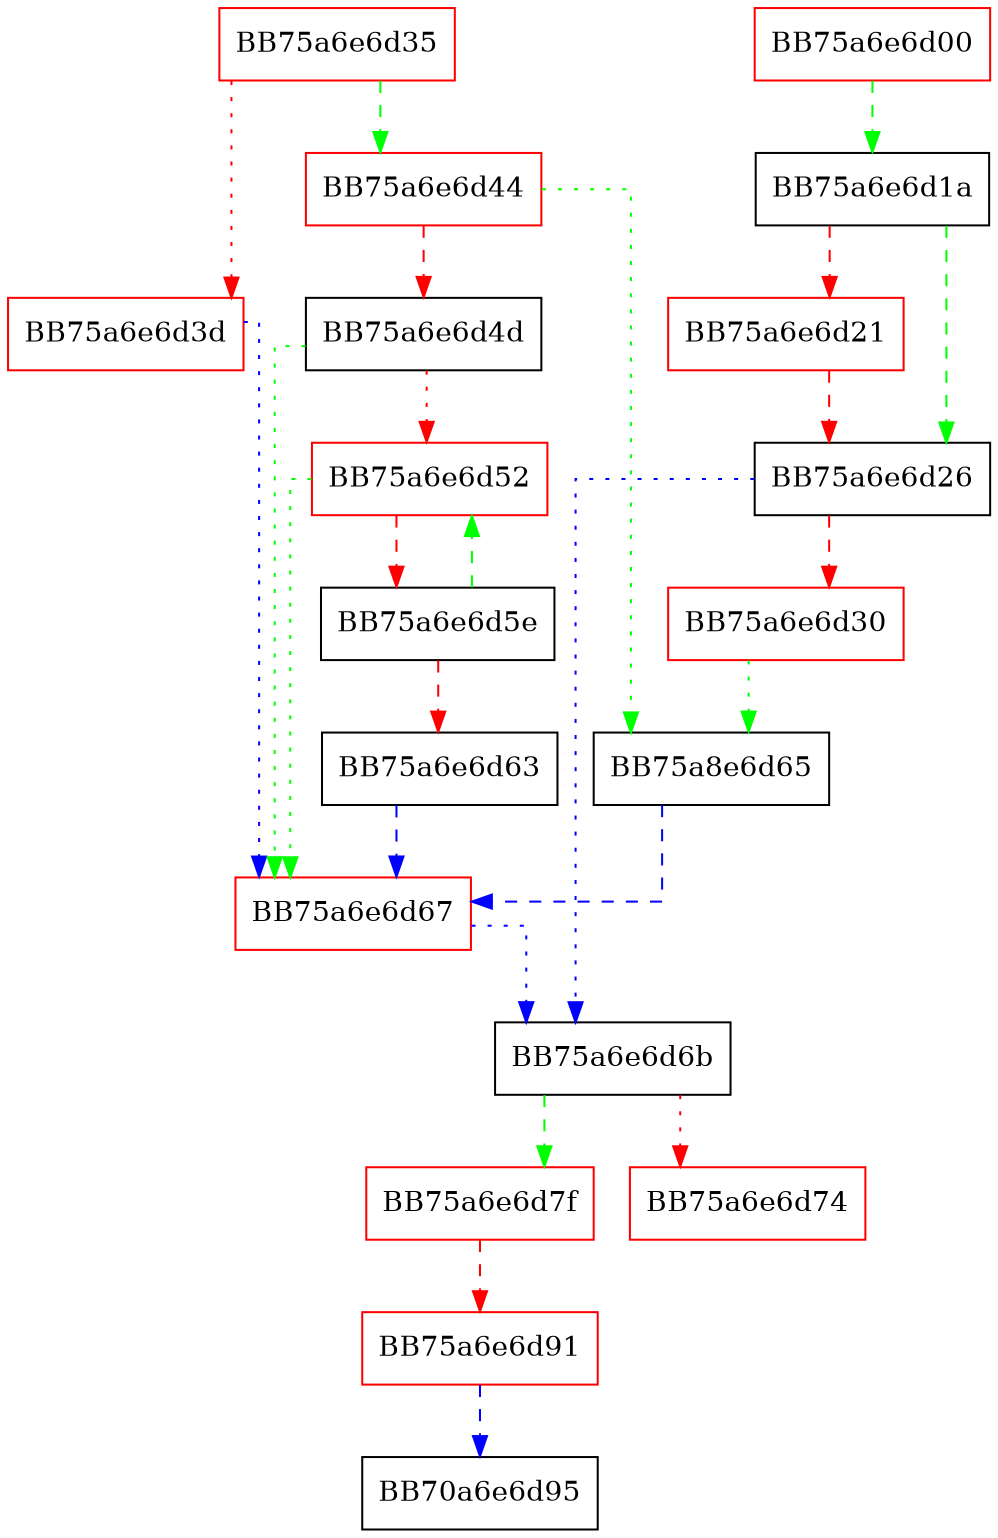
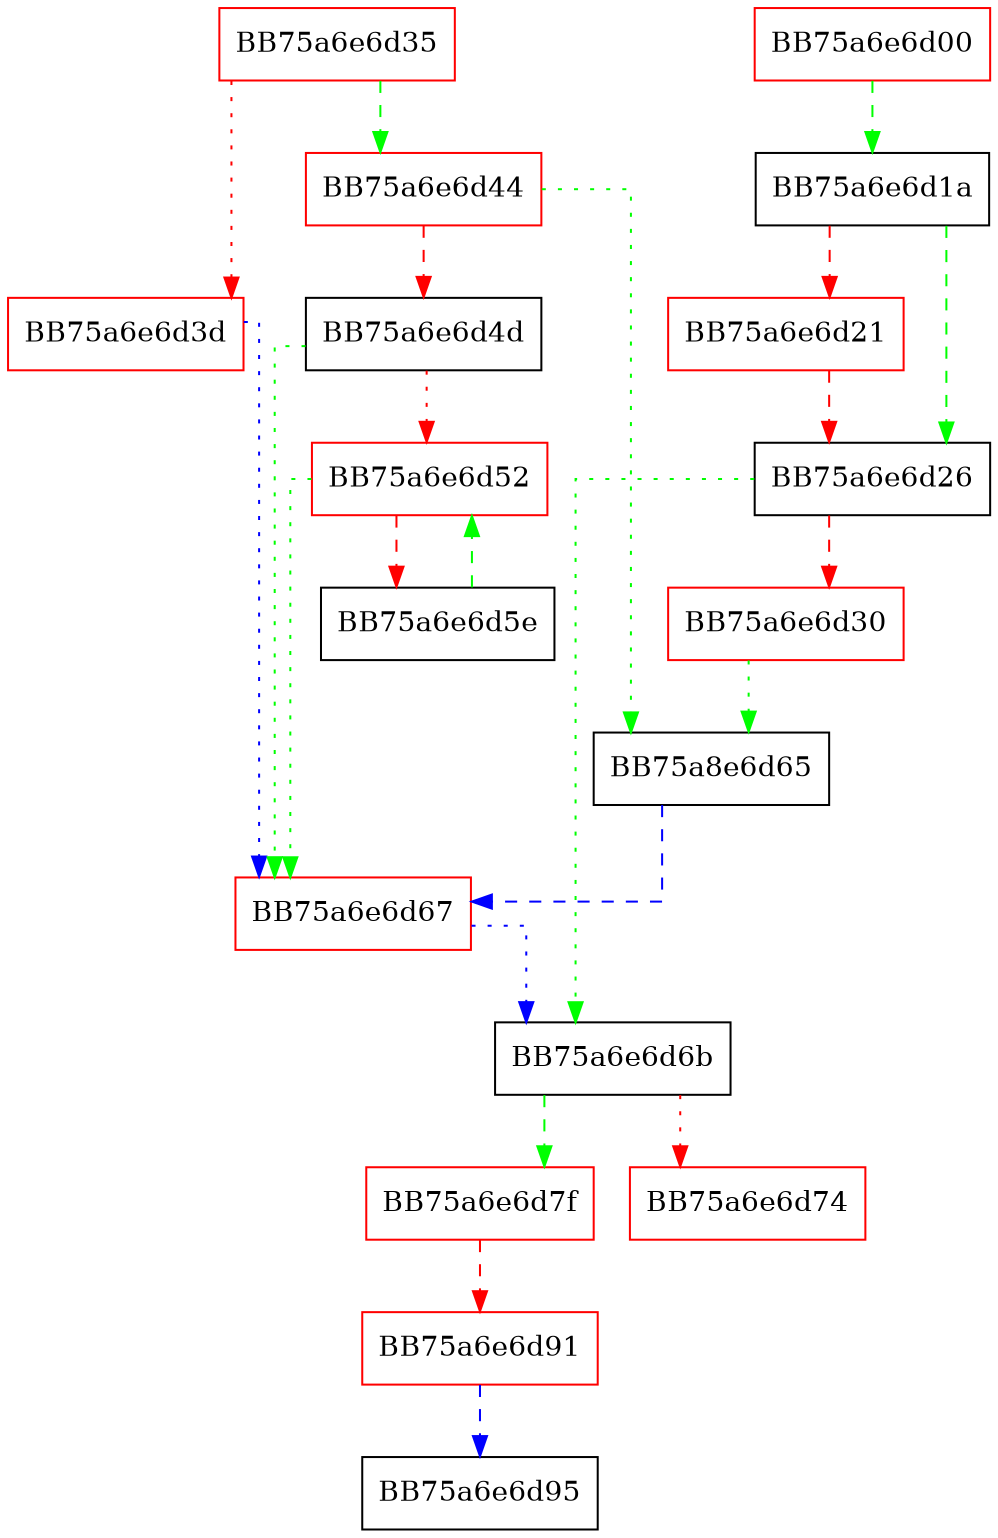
edge "BB75a6e6d26" -> "BB75a6e6d6b": color blue -> green
node "BB75a6e6d63": removed
node "BB70a6e6d95": label "BB70a6e6d95" -> "BB75a6e6d95"
